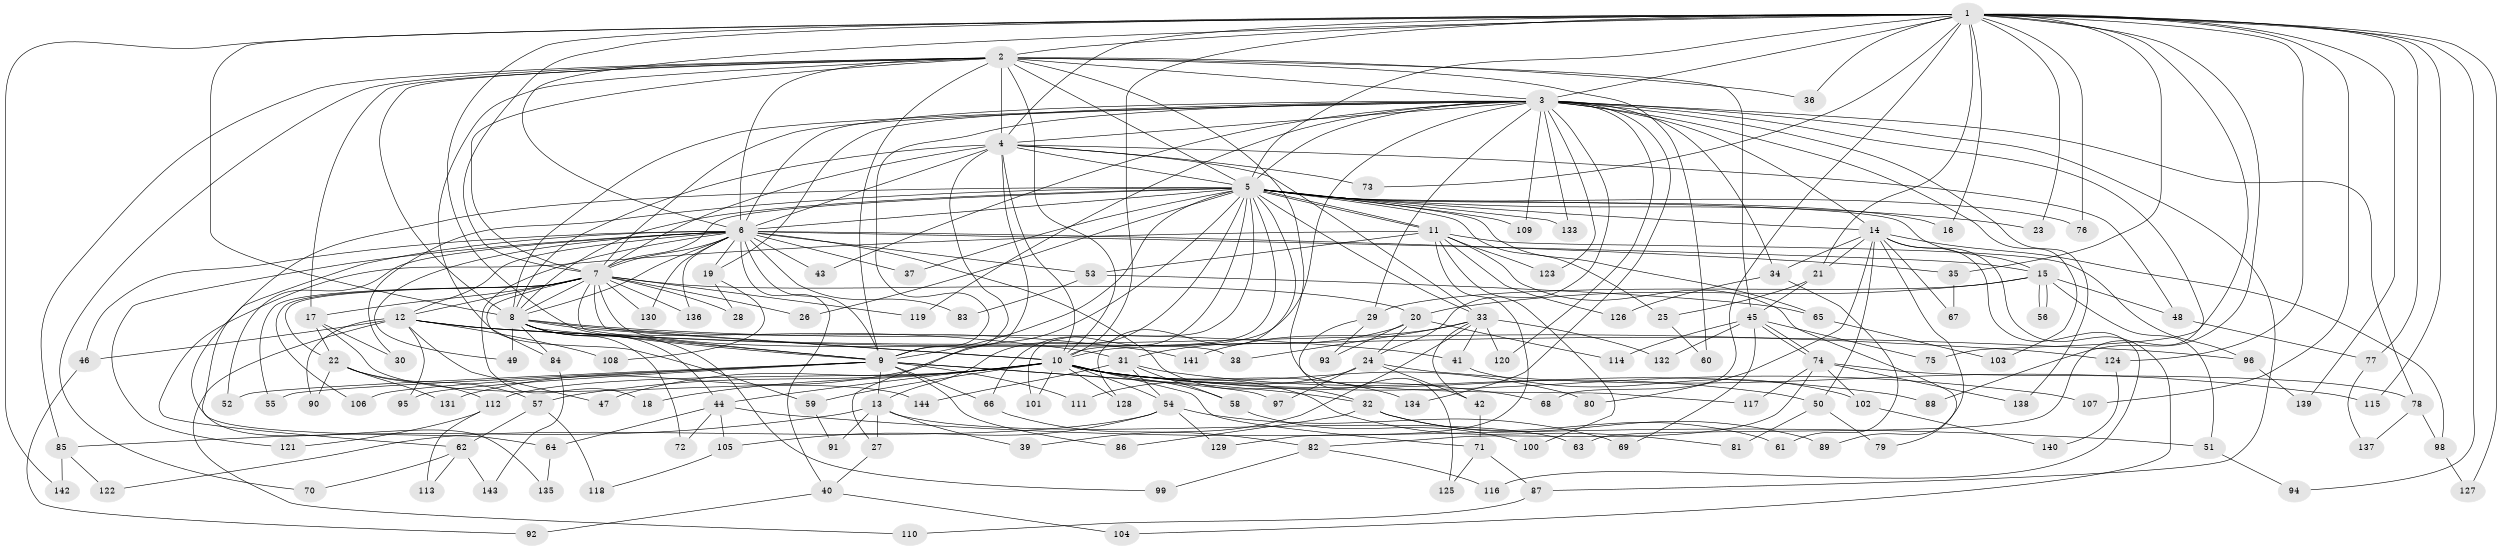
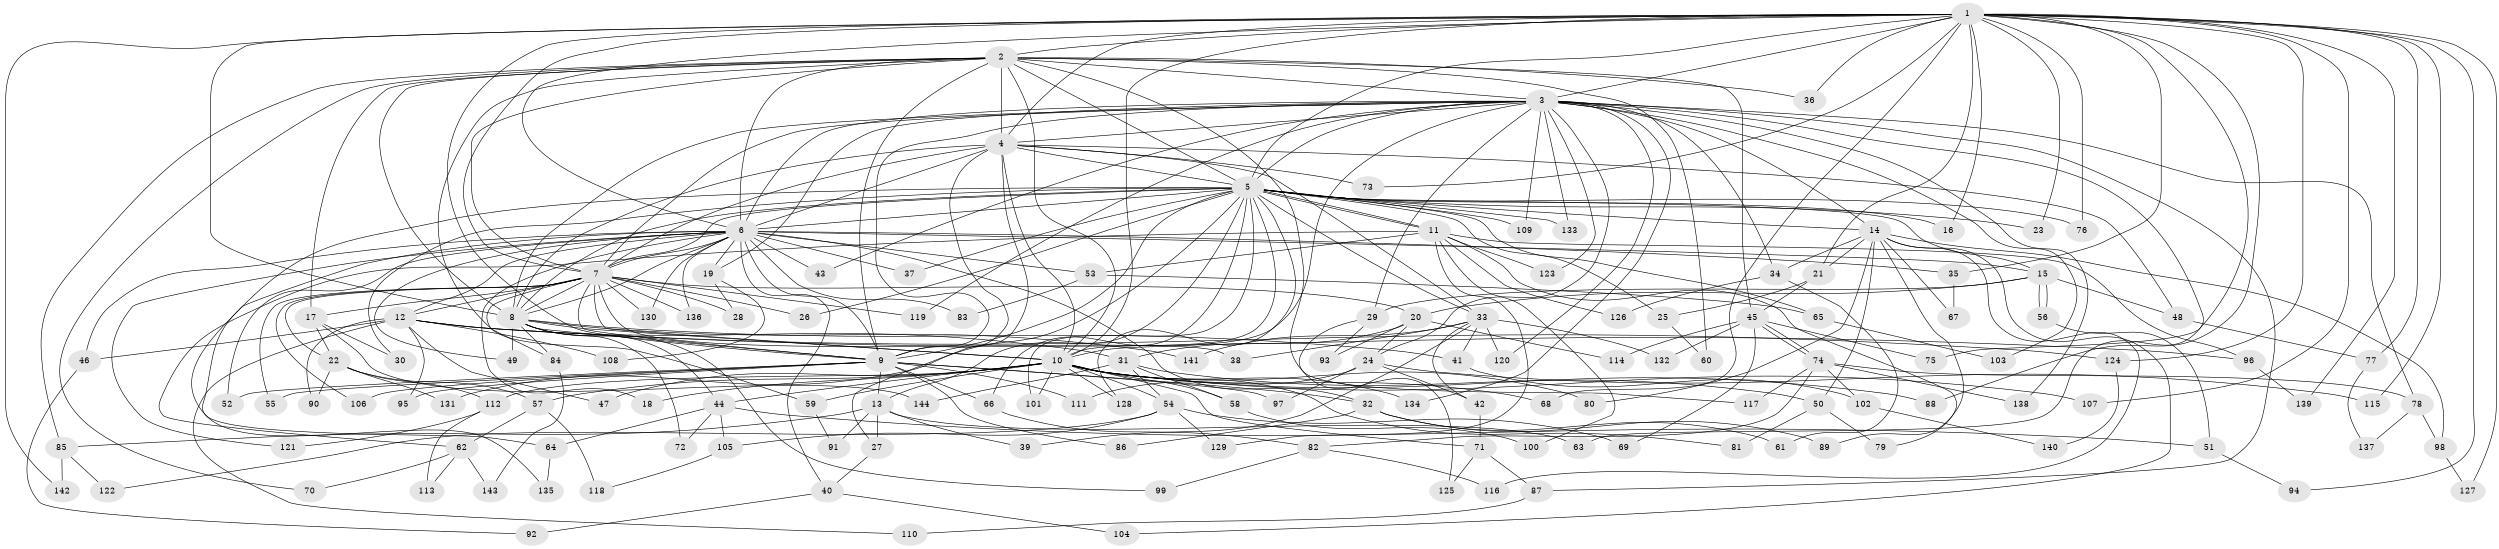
edge "15" -- "51": now "56" -- "51"
